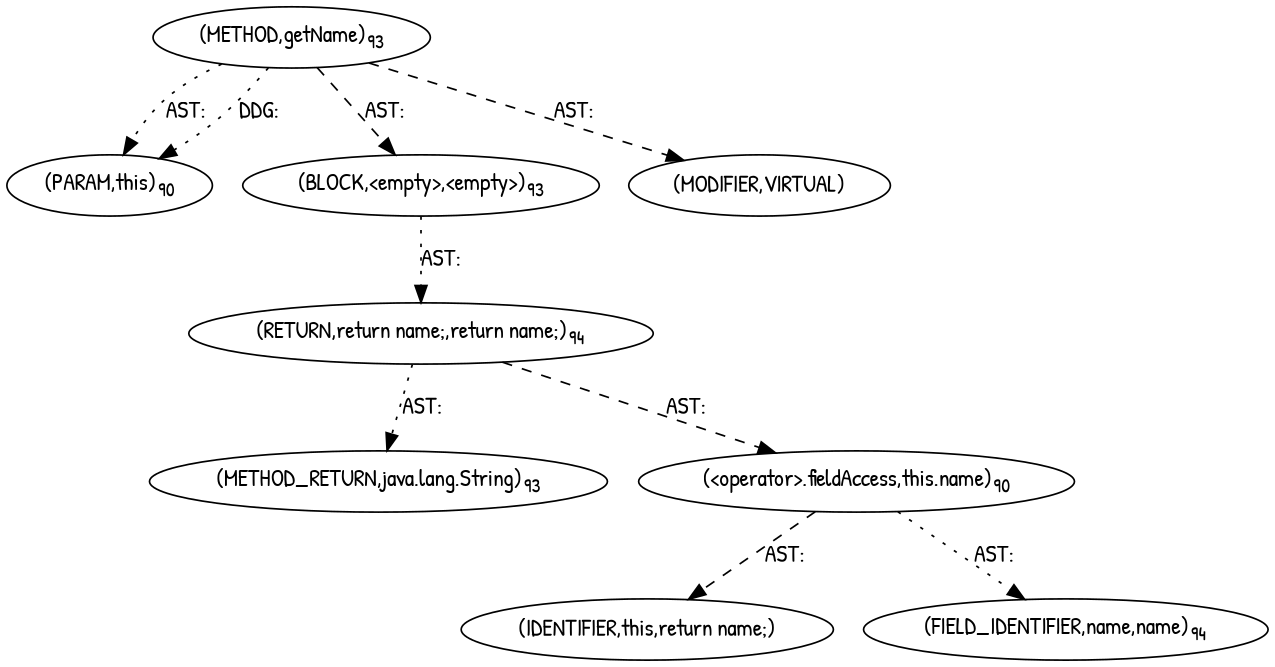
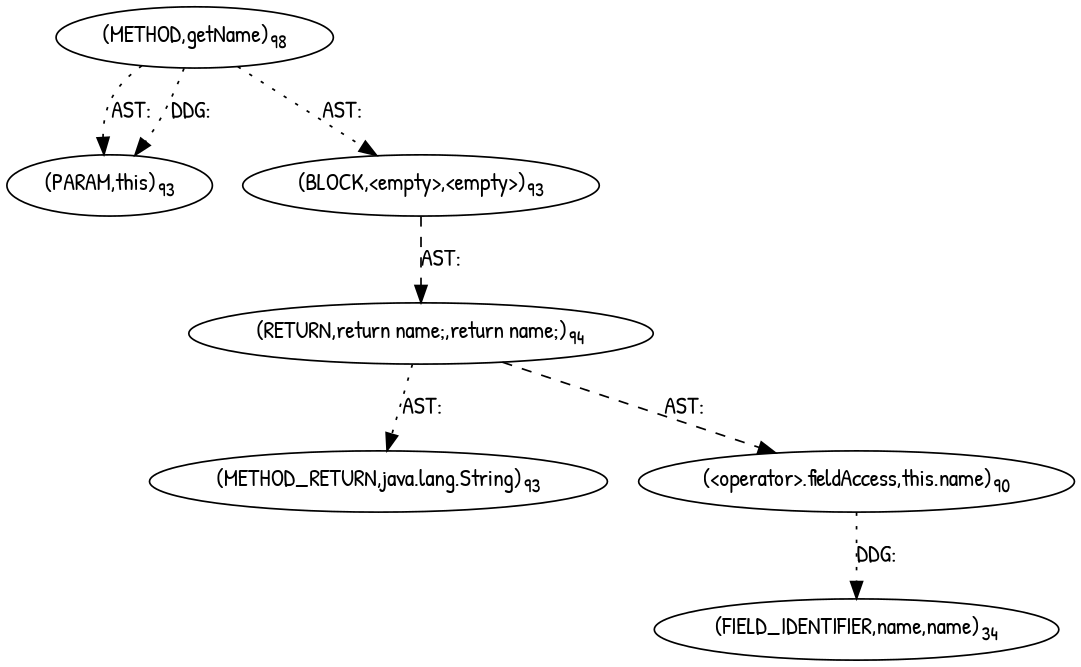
node "(METHOD,getName)": text "93" -> "98"
edge "(METHOD,getName)" -> "(BLOCK,<empty>,<empty>)": style dashed -> dotted
node "(PARAM,this)": text "90" -> "93"
node "(MODIFIER,VIRTUAL)": removed
edge "(BLOCK,<empty>,<empty>)" -> "(RETURN,return name;,return name;)": style dotted -> dashed
edge "(<operator>.fieldAccess,this.name)" -> "(FIELD_IDENTIFIER,name,name)": label "AST: " -> "DDG: "
node "(FIELD_IDENTIFIER,name,name)": text "94" -> "34"
node "(IDENTIFIER,this,return name;)": removed
